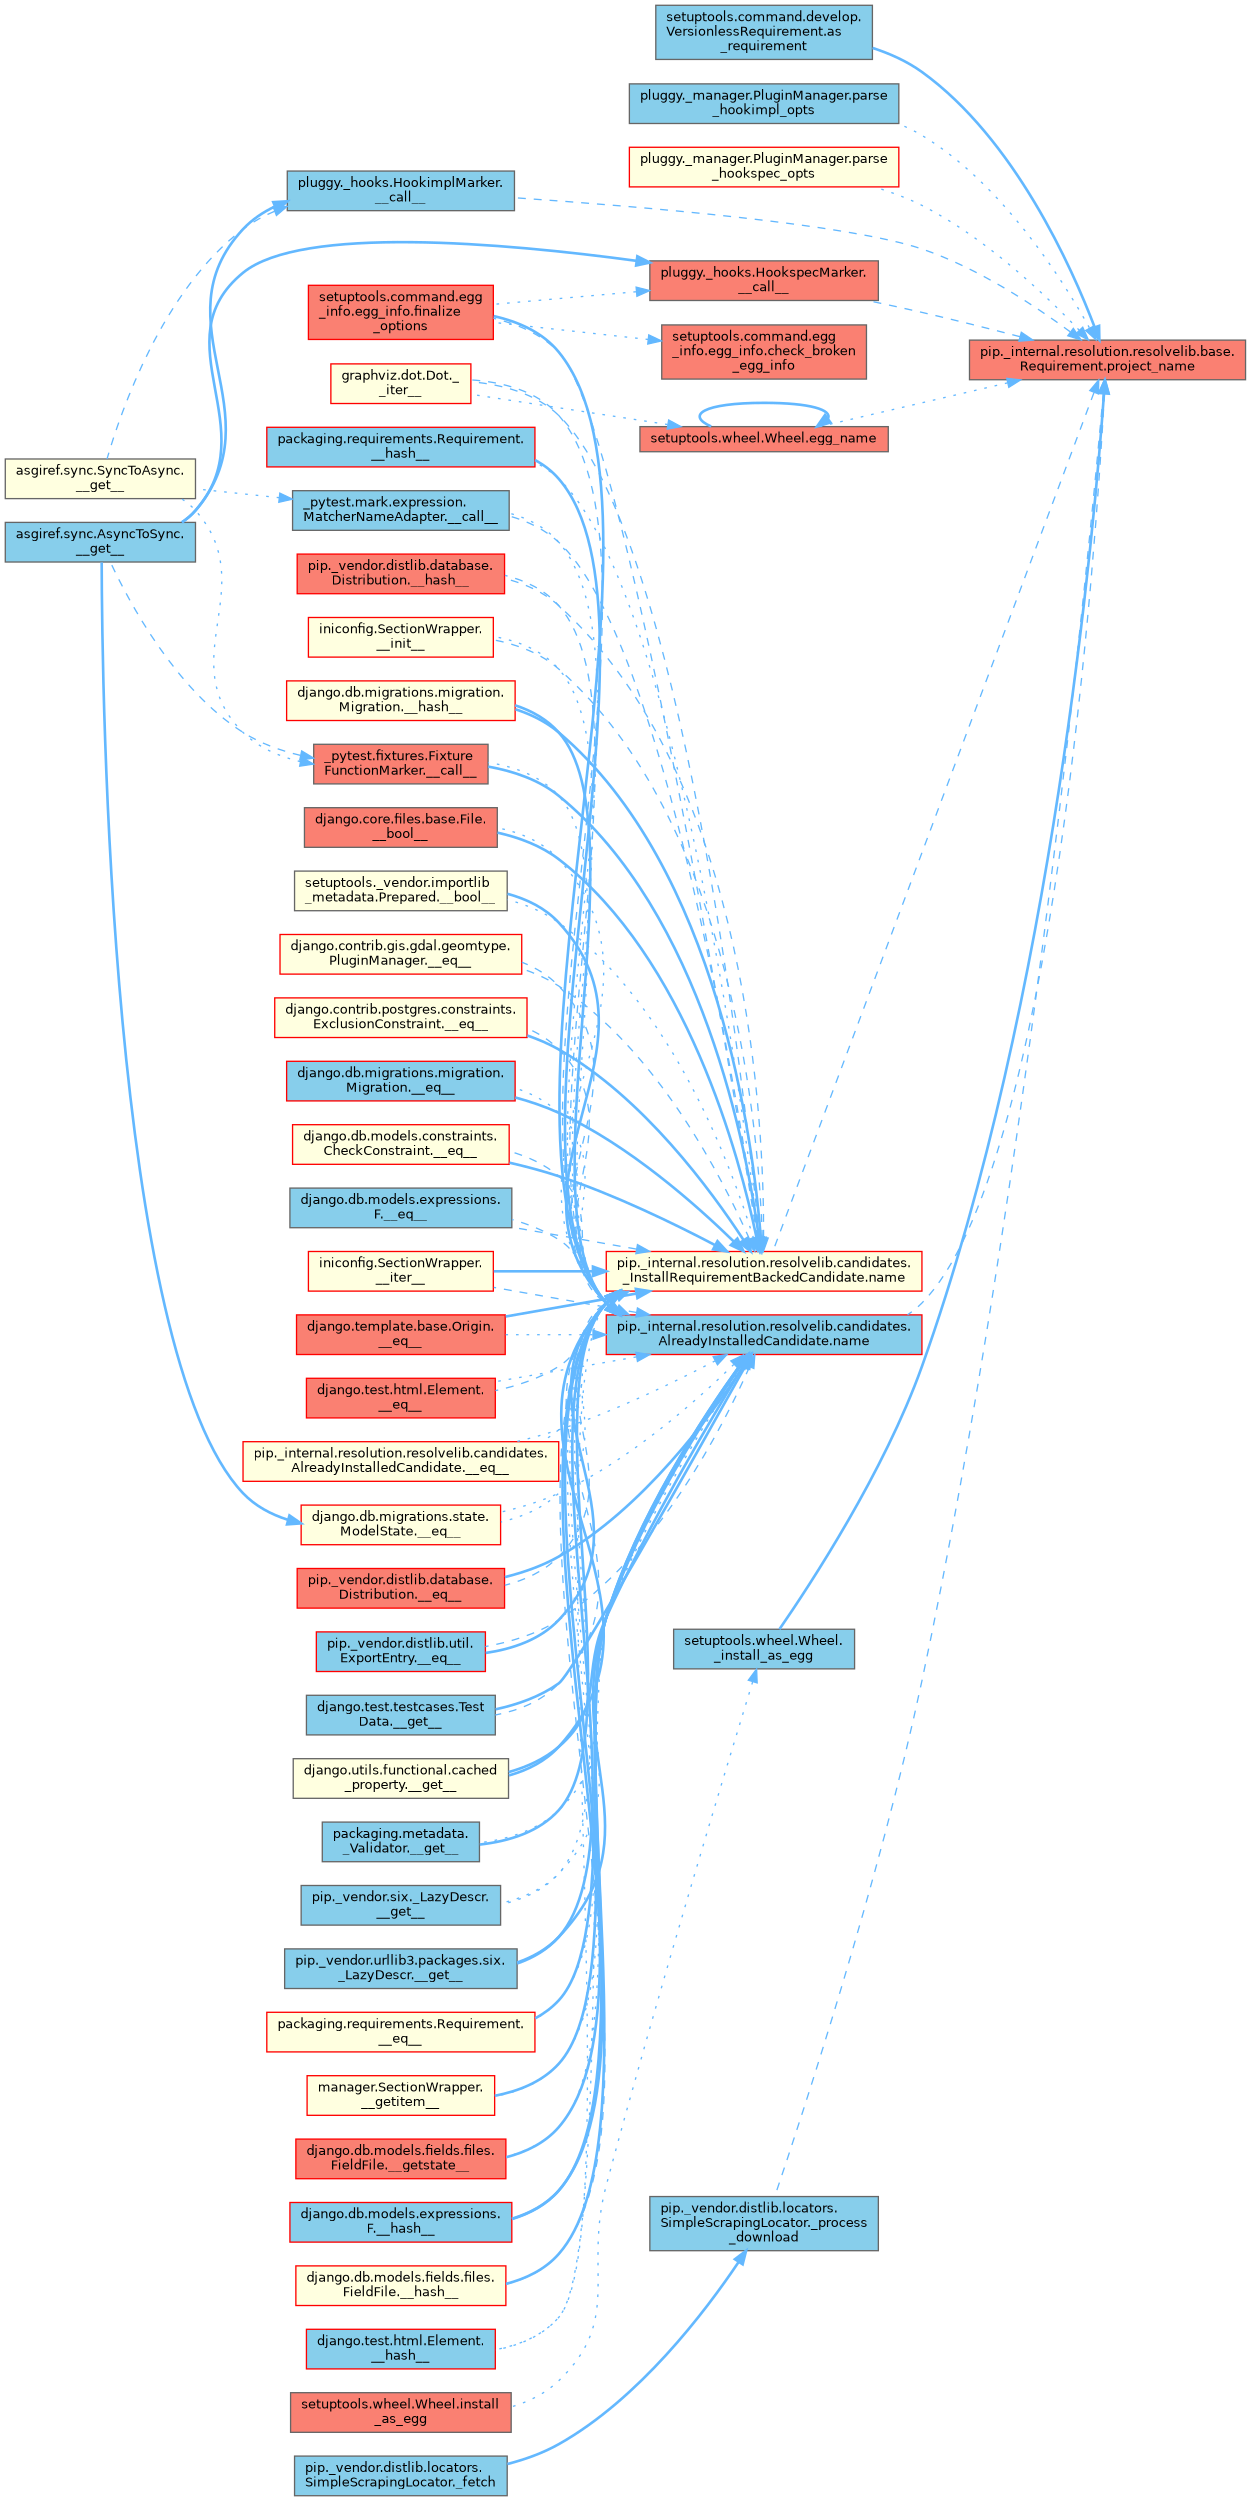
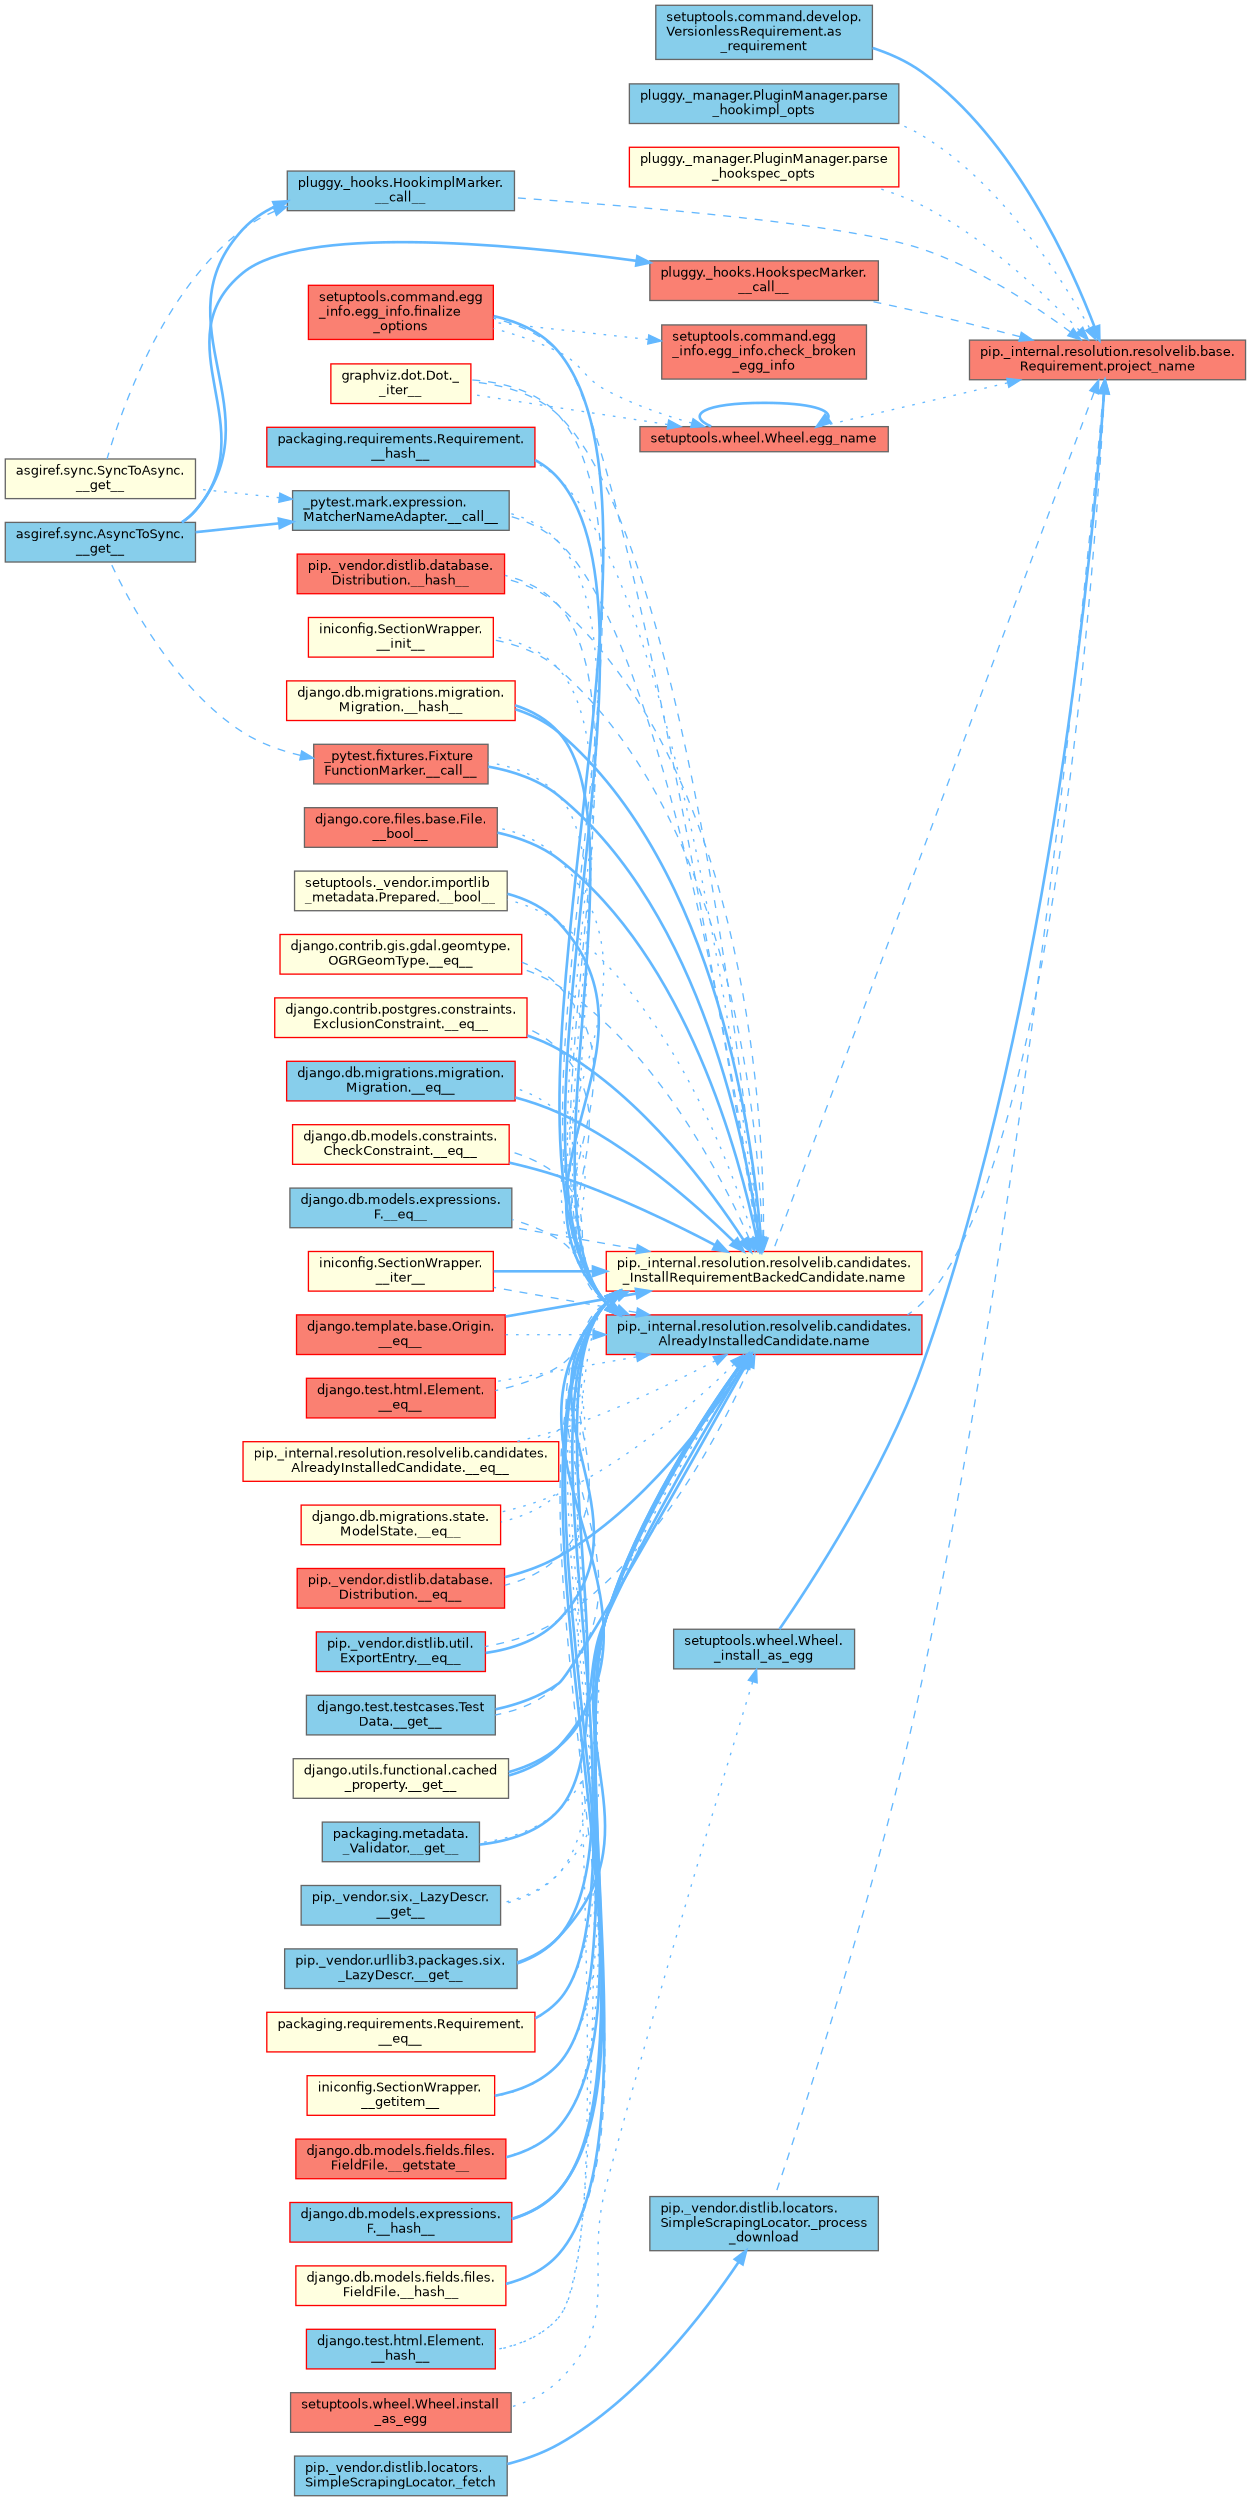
edge "setuptools.command.egg _info.egg_info.finalize _options" -> "pluggy._hooks.HookspecMarker. __call__": now "setuptools.command.egg _info.egg_info.finalize _options" -> "setuptools.wheel.Wheel.egg_name"
edge "asgiref.sync.SyncToAsync. __get__" -> "_pytest.fixtures.Fixture FunctionMarker.__call__": removed
node "django.contrib.gis.gdal.geomtype. PluginManager.__eq__": label "django.contrib.gis.gdal.geomtype. PluginManager.__eq__" -> "django.contrib.gis.gdal.geomtype. OGRGeomType.__eq__"
edge "asgiref.sync.AsyncToSync. __get__" -> "django.db.migrations.state. ModelState.__eq__": now "asgiref.sync.AsyncToSync. __get__" -> "_pytest.mark.expression. MatcherNameAdapter.__call__"
node "manager.SectionWrapper. __getitem__": label "manager.SectionWrapper. __getitem__" -> "iniconfig.SectionWrapper. __getitem__"
